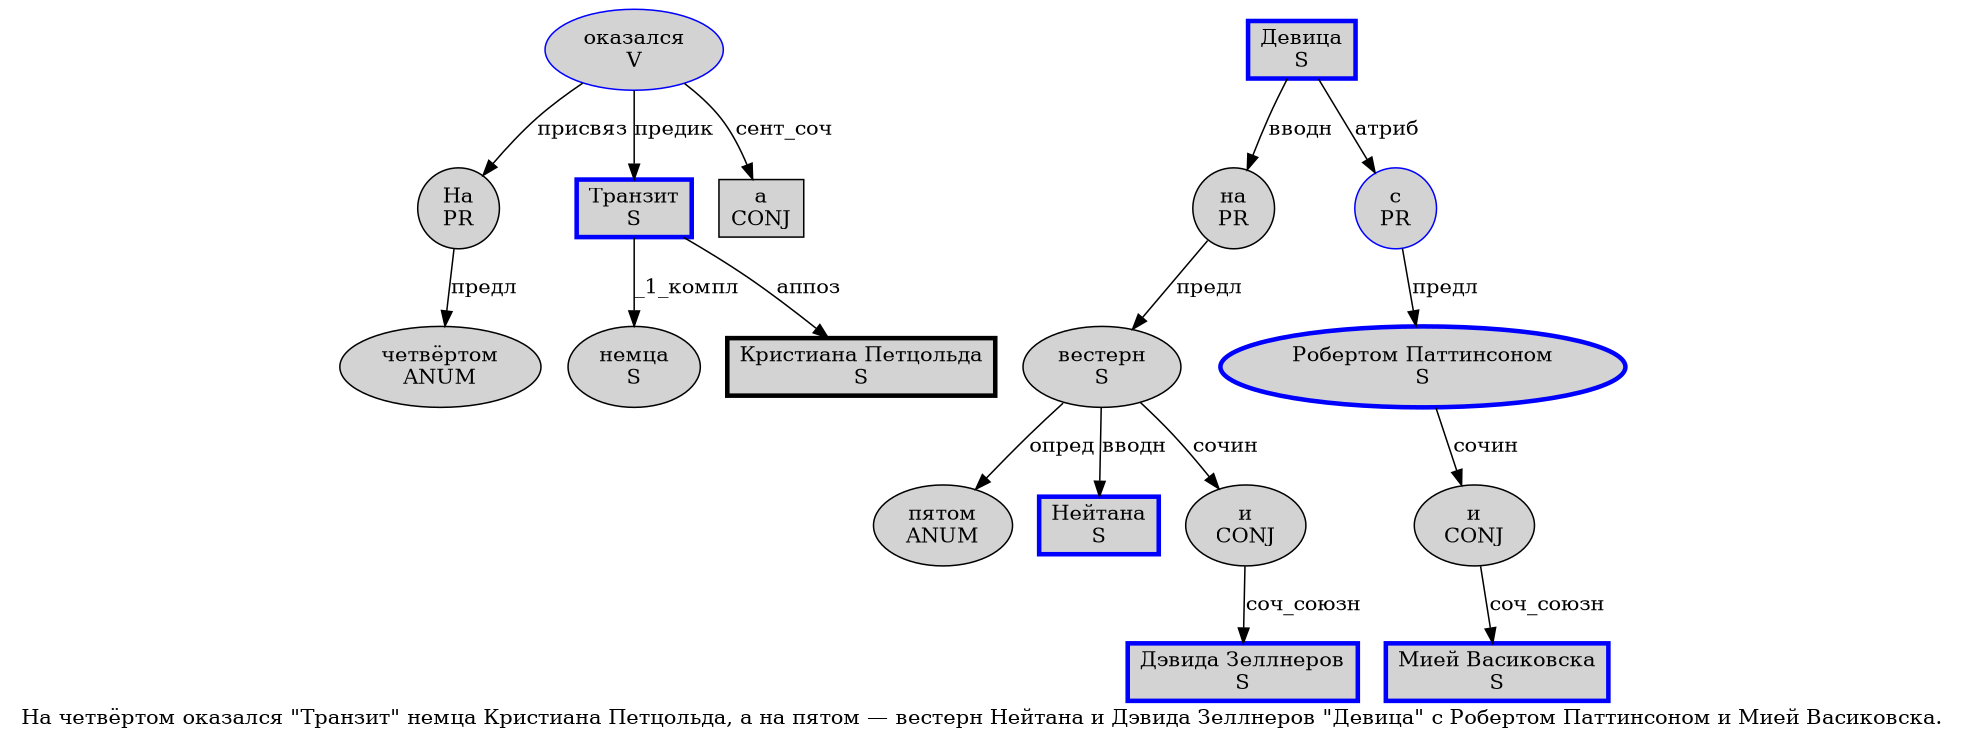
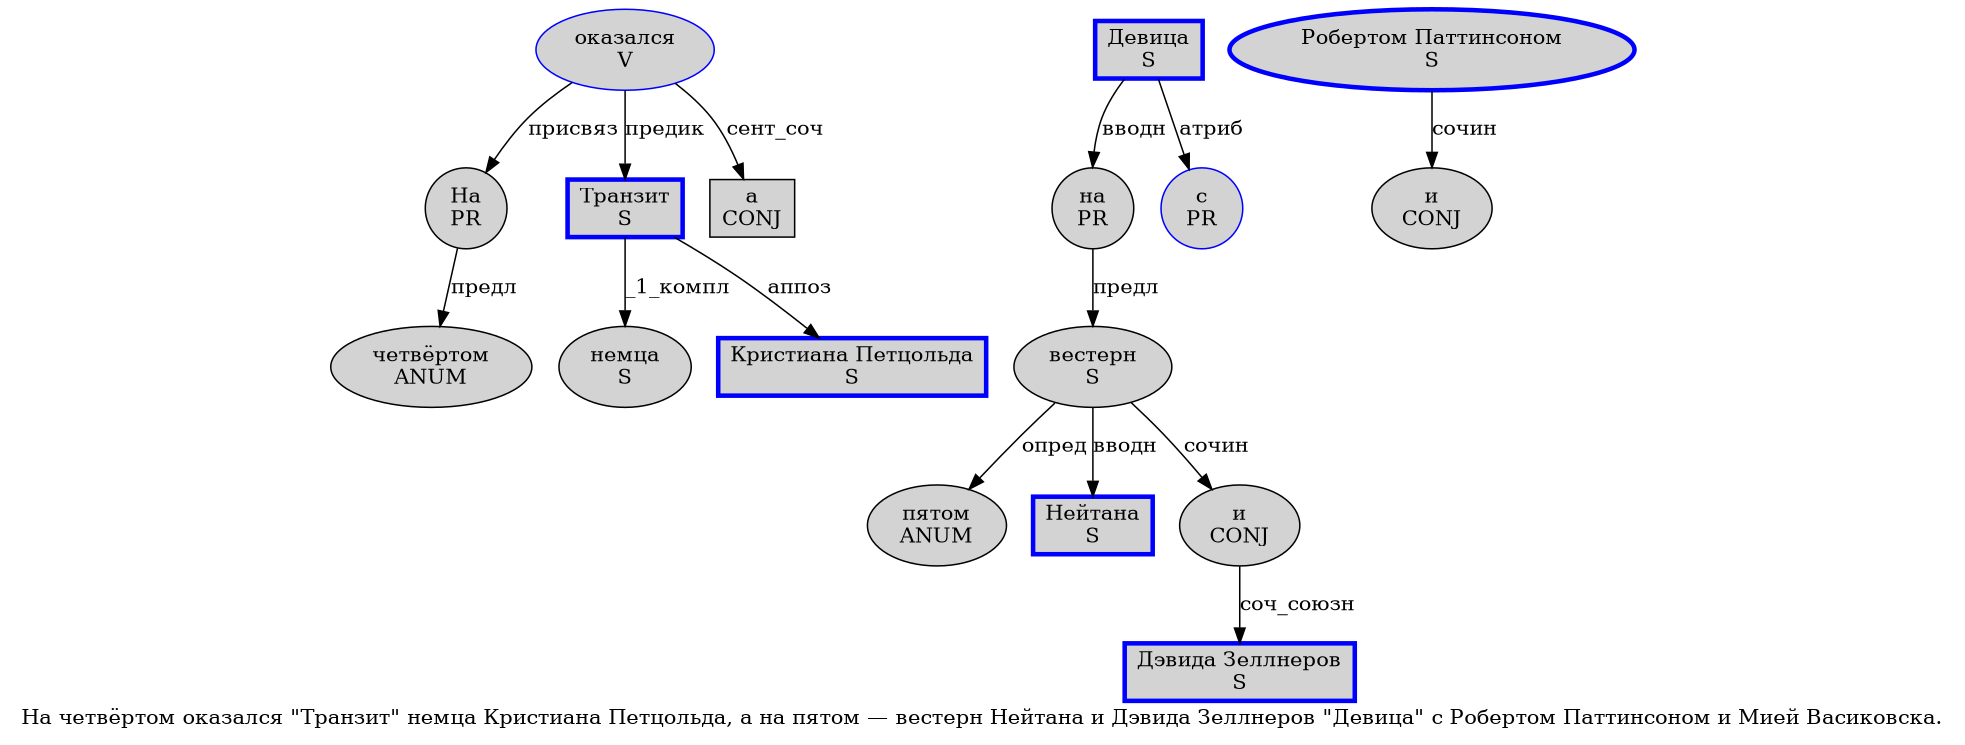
edge "с PR" -> "Робертом Паттинсоном S": removed, label "предл"
node "Кристиана Петцольда S": color black -> blue
node "Мией Васиковска S": removed
